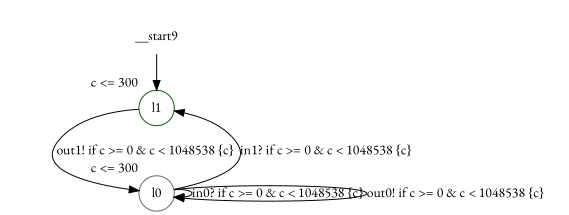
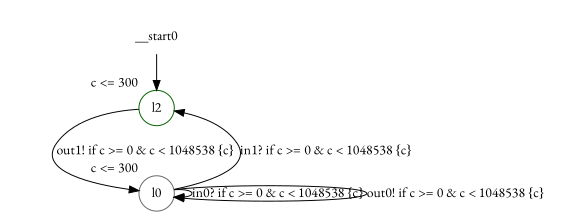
node "__start9": label "__start9" -> "__start0"
node "l1 c <= 300": label "l1 c <= 300" -> "l2 c <= 300"
